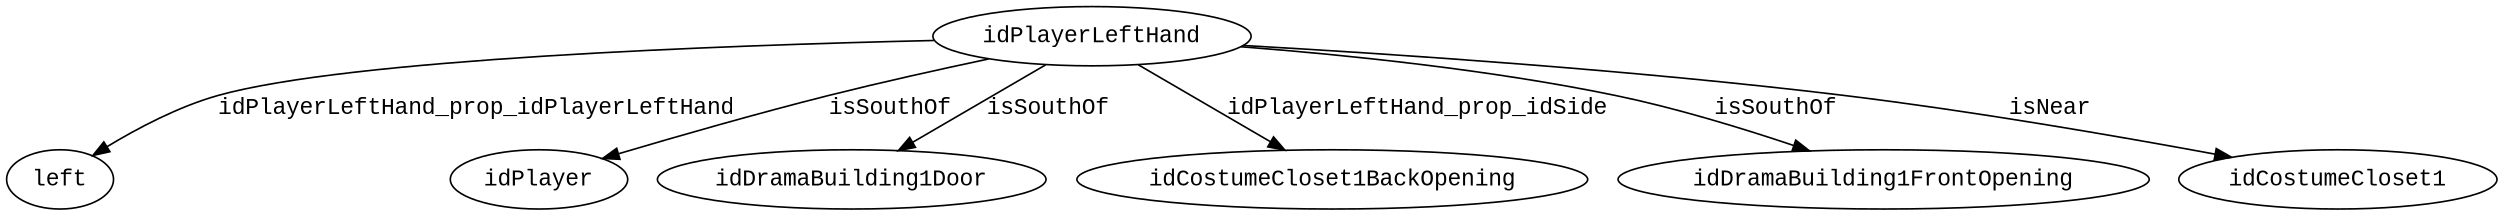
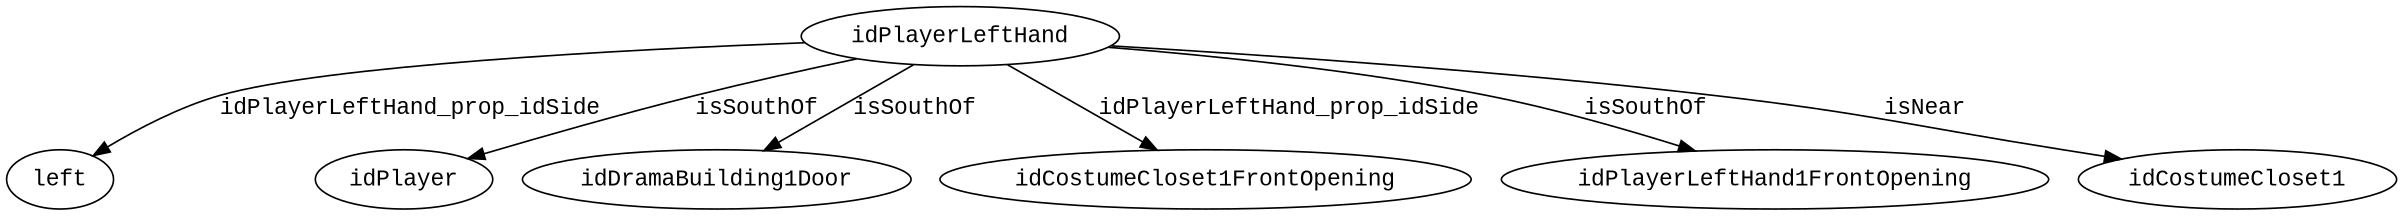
edge "idPlayerLeftHand" -> "left": label "idPlayerLeftHand_prop_idPlayerLeftHand" -> "idPlayerLeftHand_prop_idSide"
node "idCostumeCloset1BackOpening": label "idCostumeCloset1BackOpening" -> "idCostumeCloset1FrontOpening"
node "idDramaBuilding1FrontOpening": label "idDramaBuilding1FrontOpening" -> "idPlayerLeftHand1FrontOpening"
